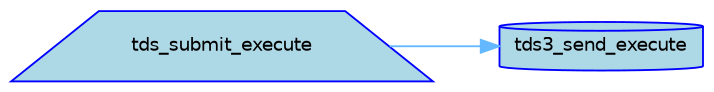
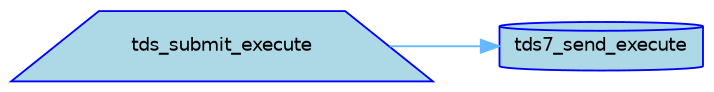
node "tds3_send_execute": label "tds3_send_execute" -> "tds7_send_execute"
